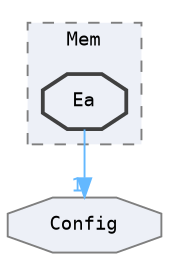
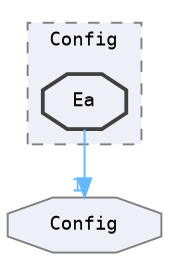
cluster "Mem": label "Mem" -> "Config"
